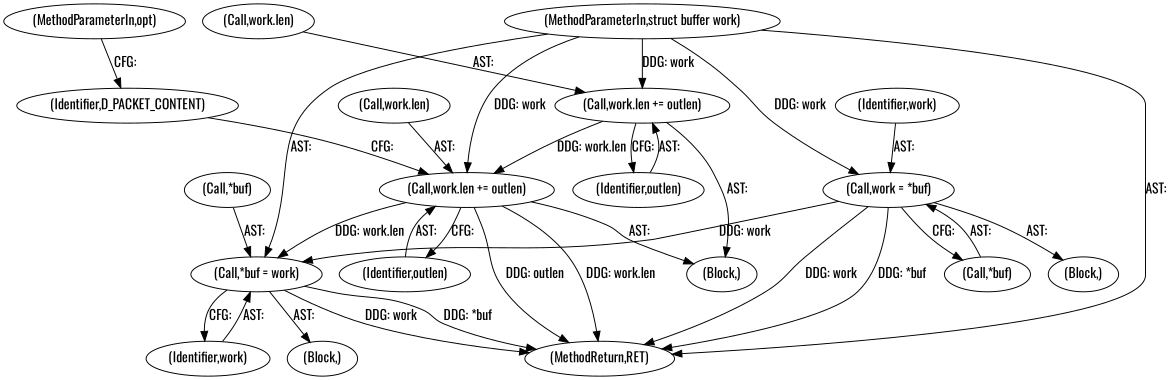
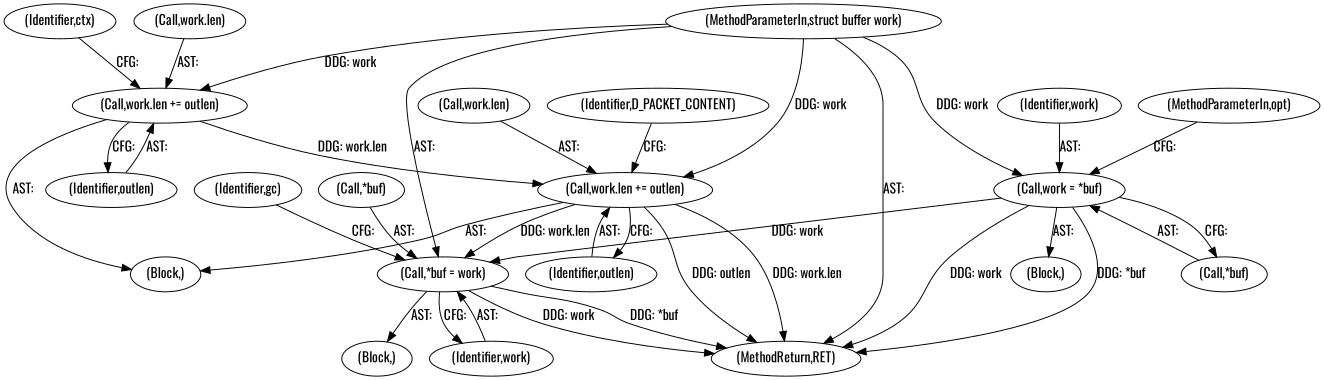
node "(Identifier,ctx)": added
edge "(MethodParameterIn,opt)" -> "(Identifier,D_PACKET_CONTENT)": now "(MethodParameterIn,opt)" -> "(Call,work = *buf)"
node "(Identifier,gc)": added
